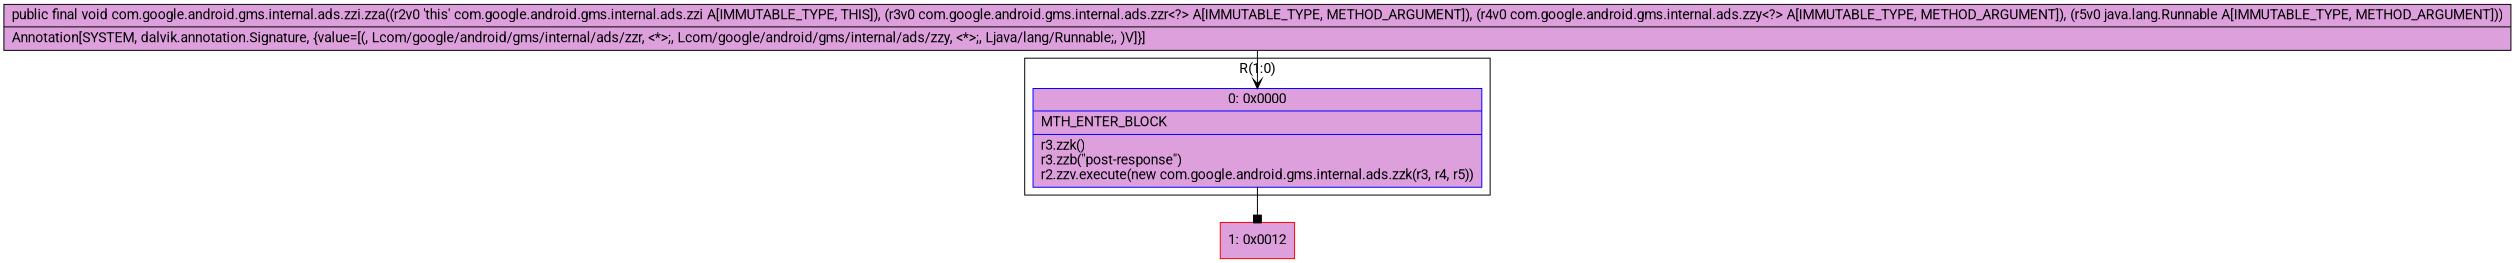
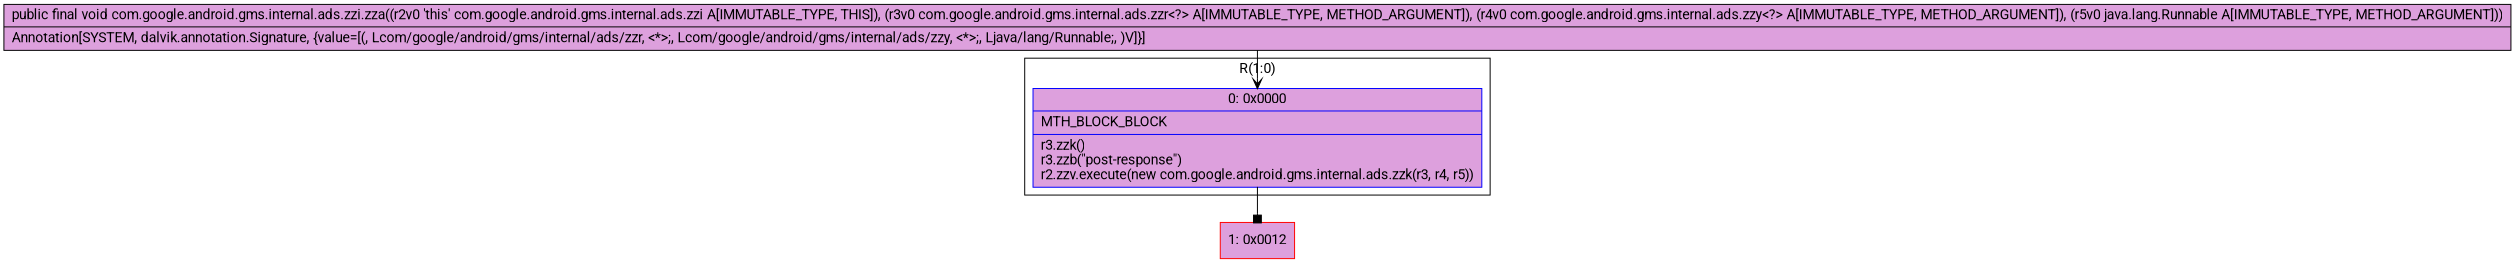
node "0: 0x0000": text "MTH_ENTER_BLOCK" -> "MTH_BLOCK_BLOCK"
